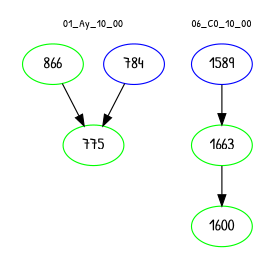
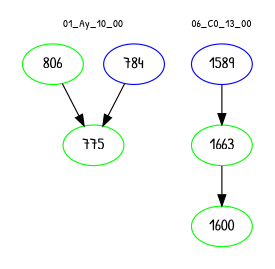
cluster "06_C0_10_00": label "06_C0_10_00" -> "06_C0_13_00"
node "866": label "866" -> "806"
